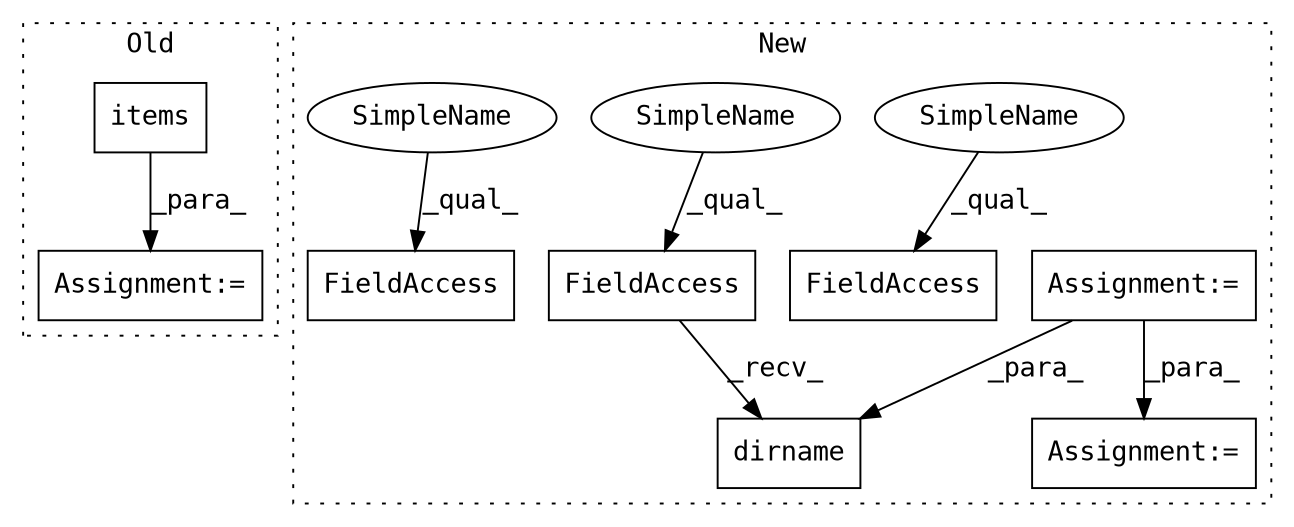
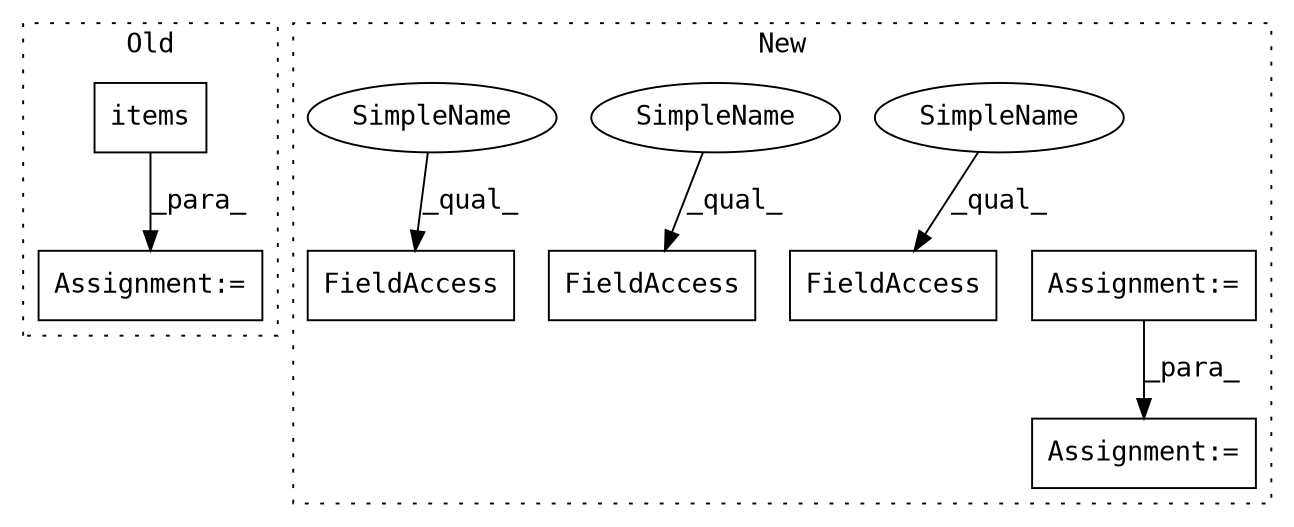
node "dirname": removed
